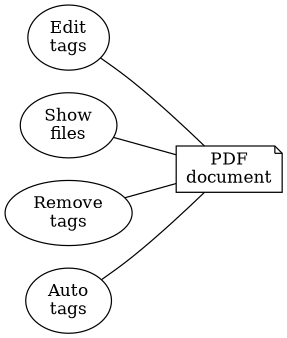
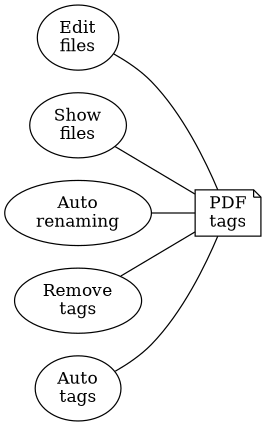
node "Edit tags": label "Edit tags" -> "Edit files"
node "PDF document": label "PDF document" -> "PDF tags"
node "Auto renaming": added
